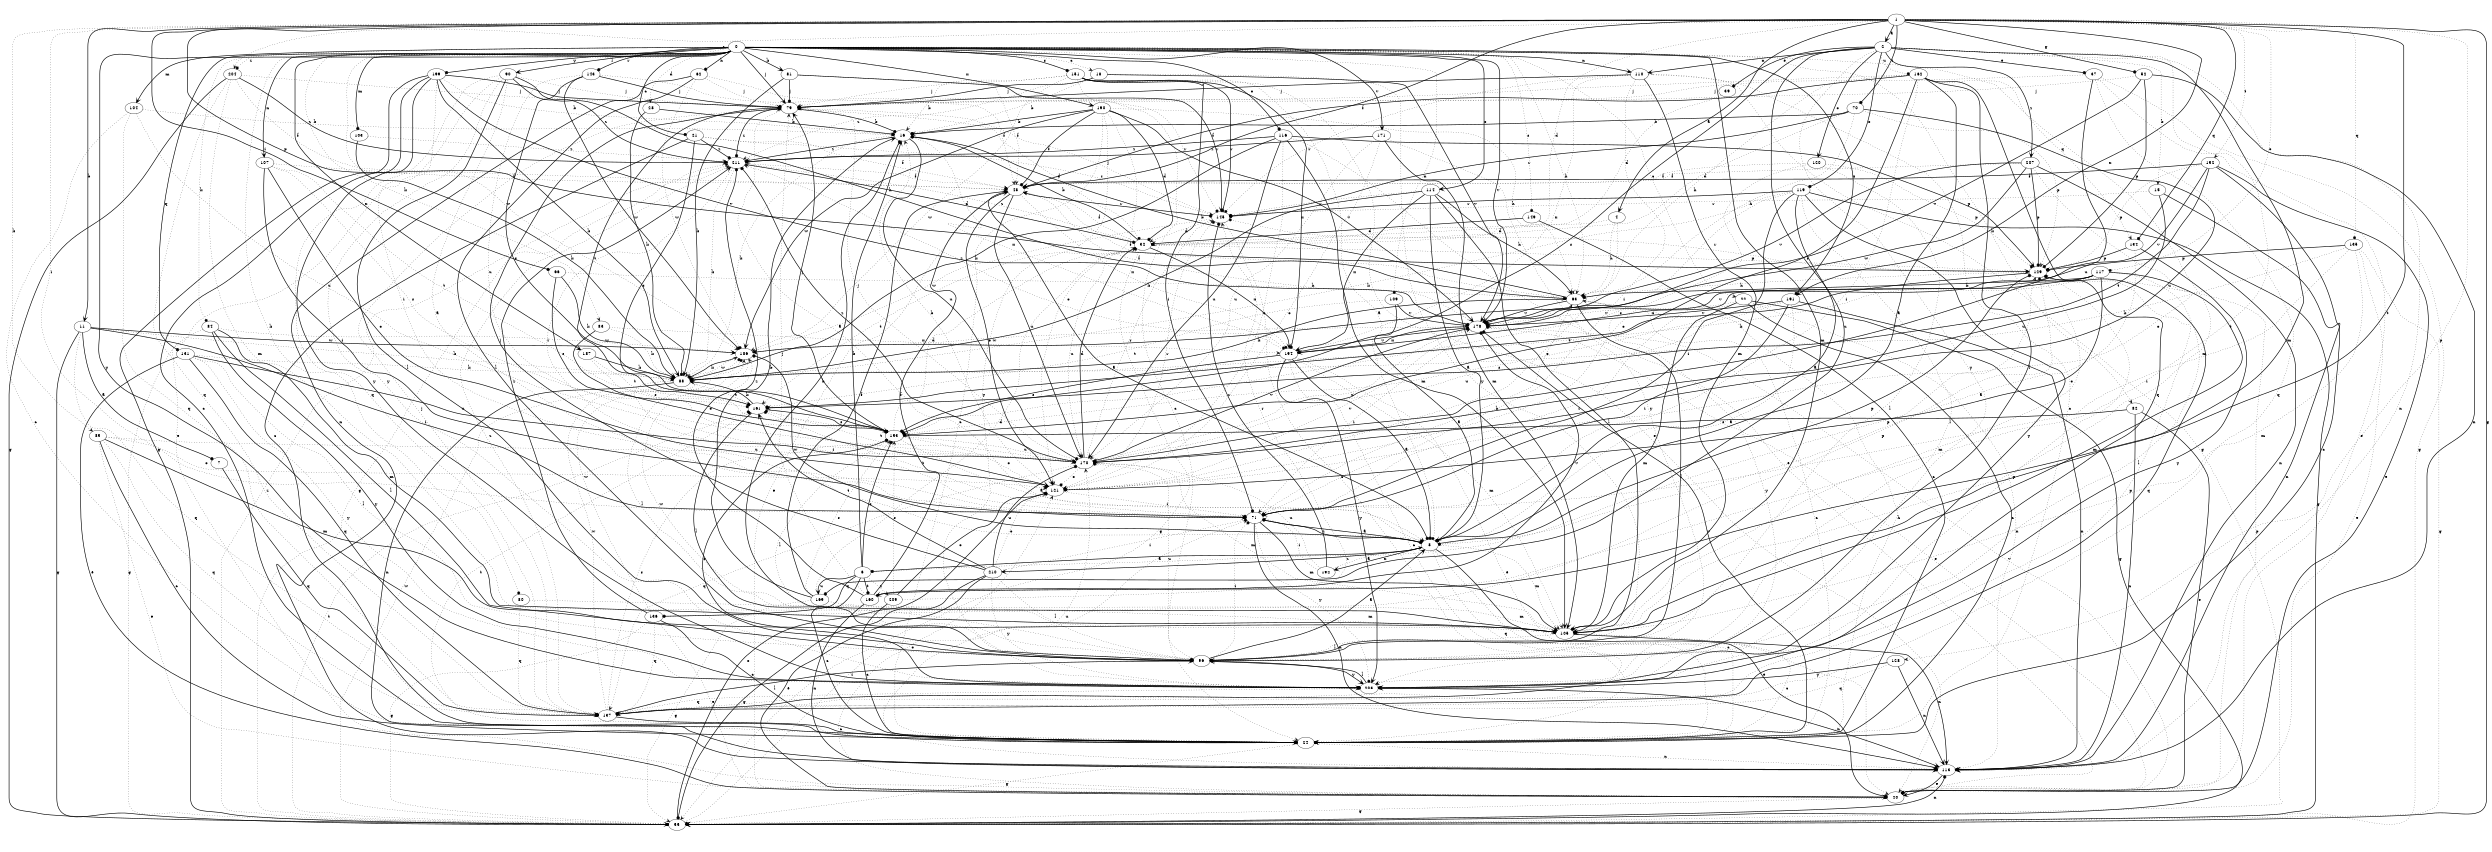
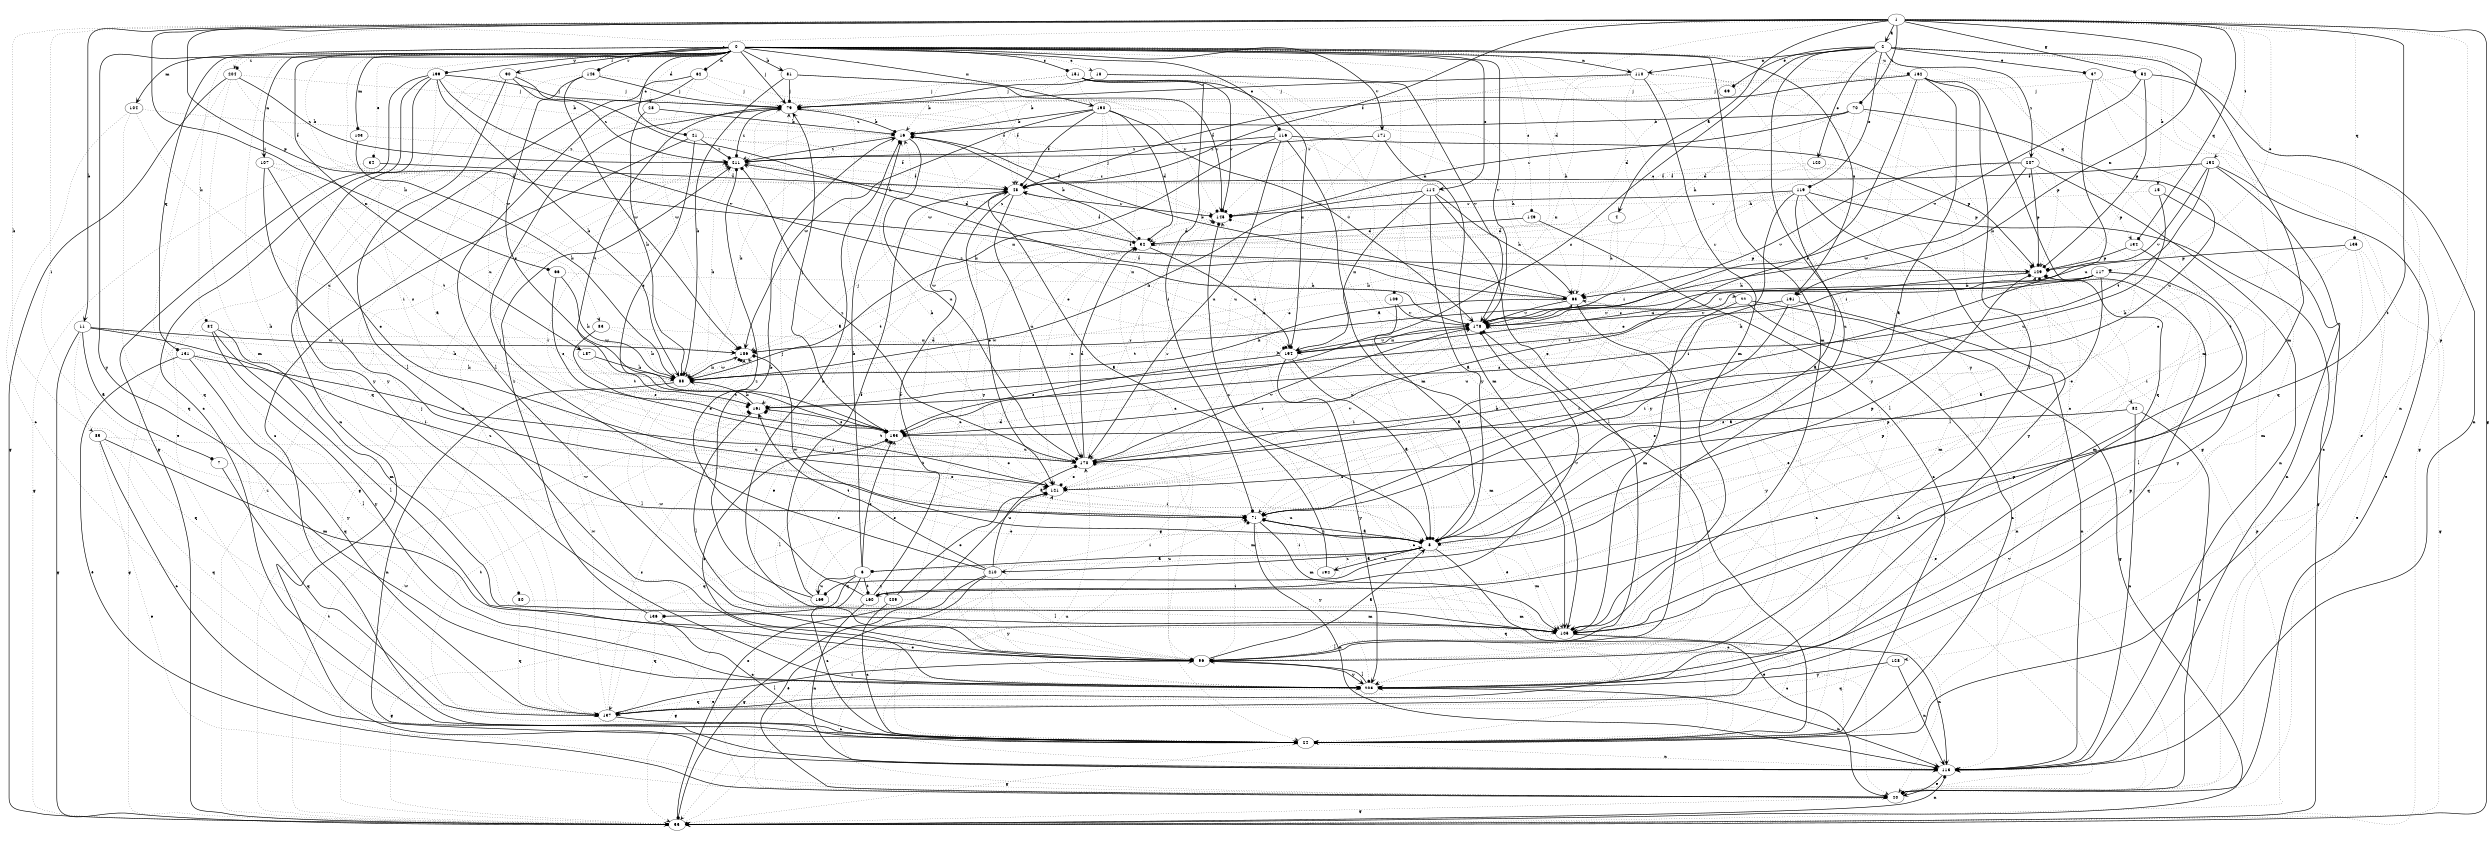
node "34": added
edge "85" -> "121": now "7" -> "121"
edge "110" -> "203": added, label "y"
